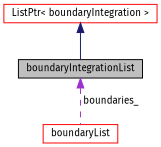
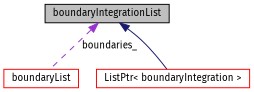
edge "boundaryIntegrationList" -> "ListPtr< boundaryIntegration >": reversed
